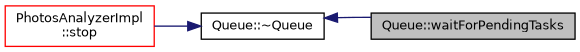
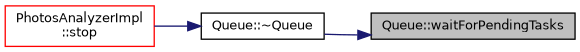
edge "Queue::waitForPendingTasks" -> "Queue::~Queue": reversed
